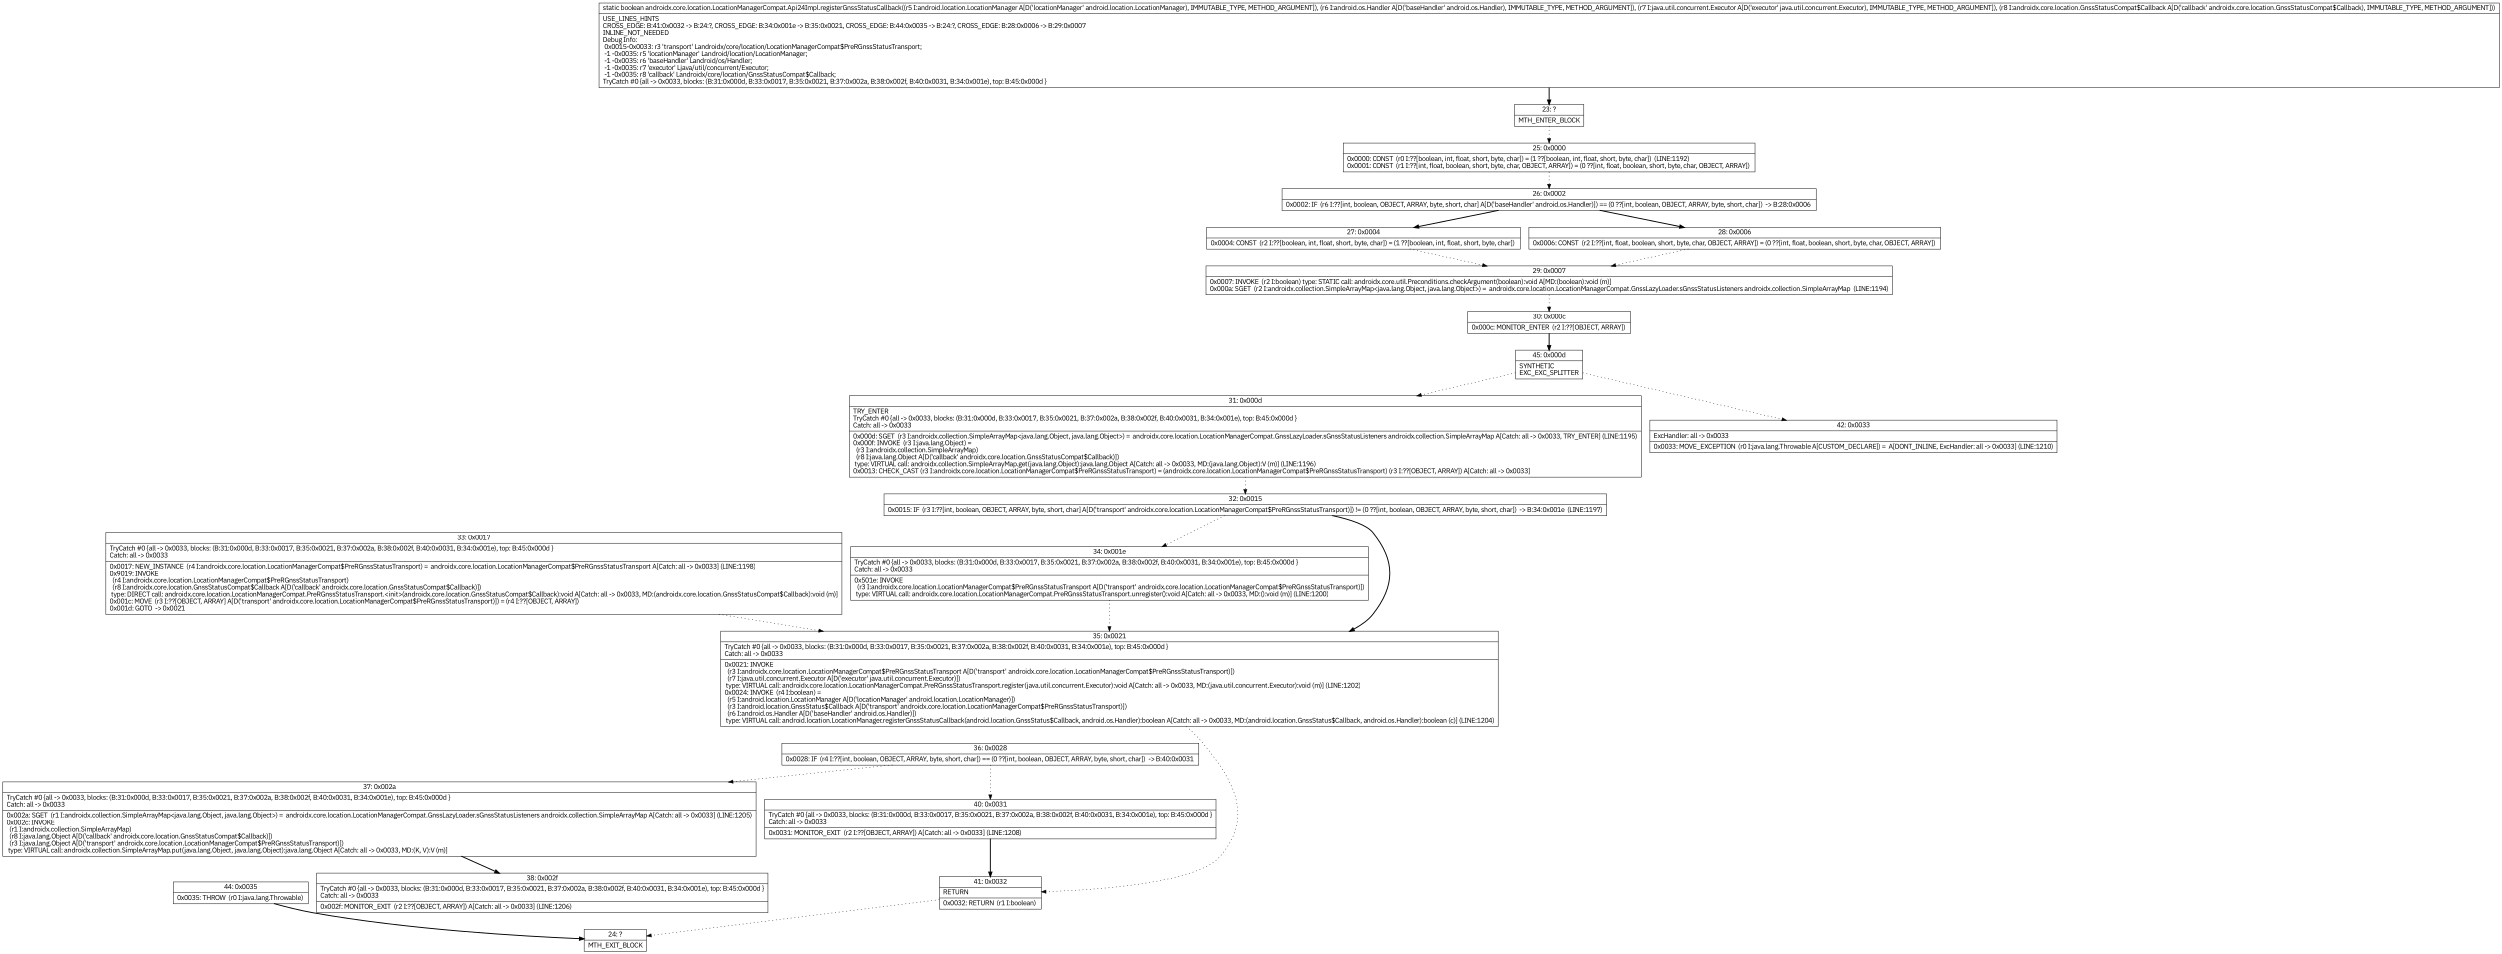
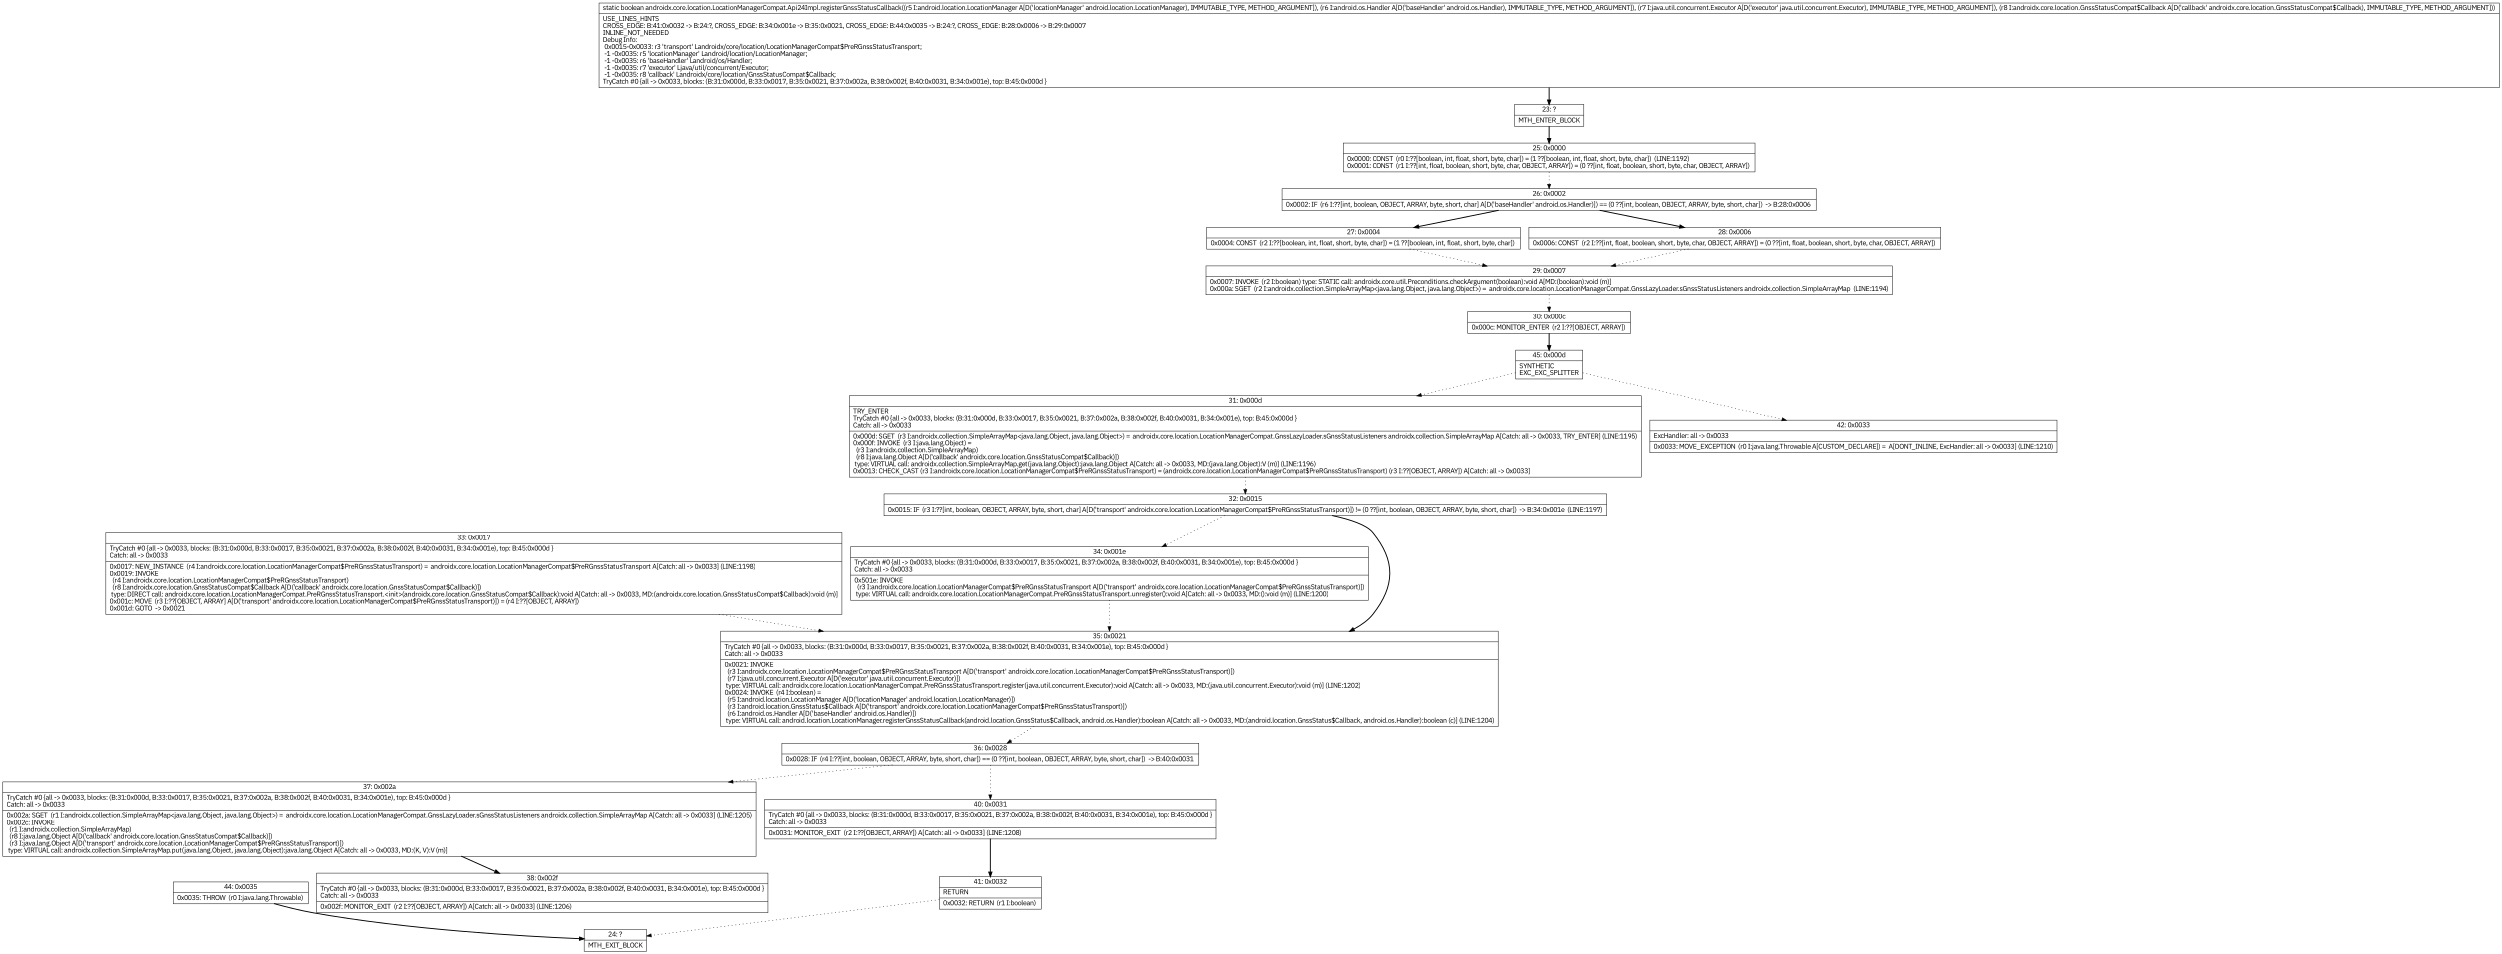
edge "23: ?" -> "25: 0x0000": style dotted -> bold
node "33: 0x0017": text "0x9019: INVOKE" -> "0x0019: INVOKE"
edge "35: 0x0021" -> "41: 0x0032": now "35: 0x0021" -> "36: 0x0028"
